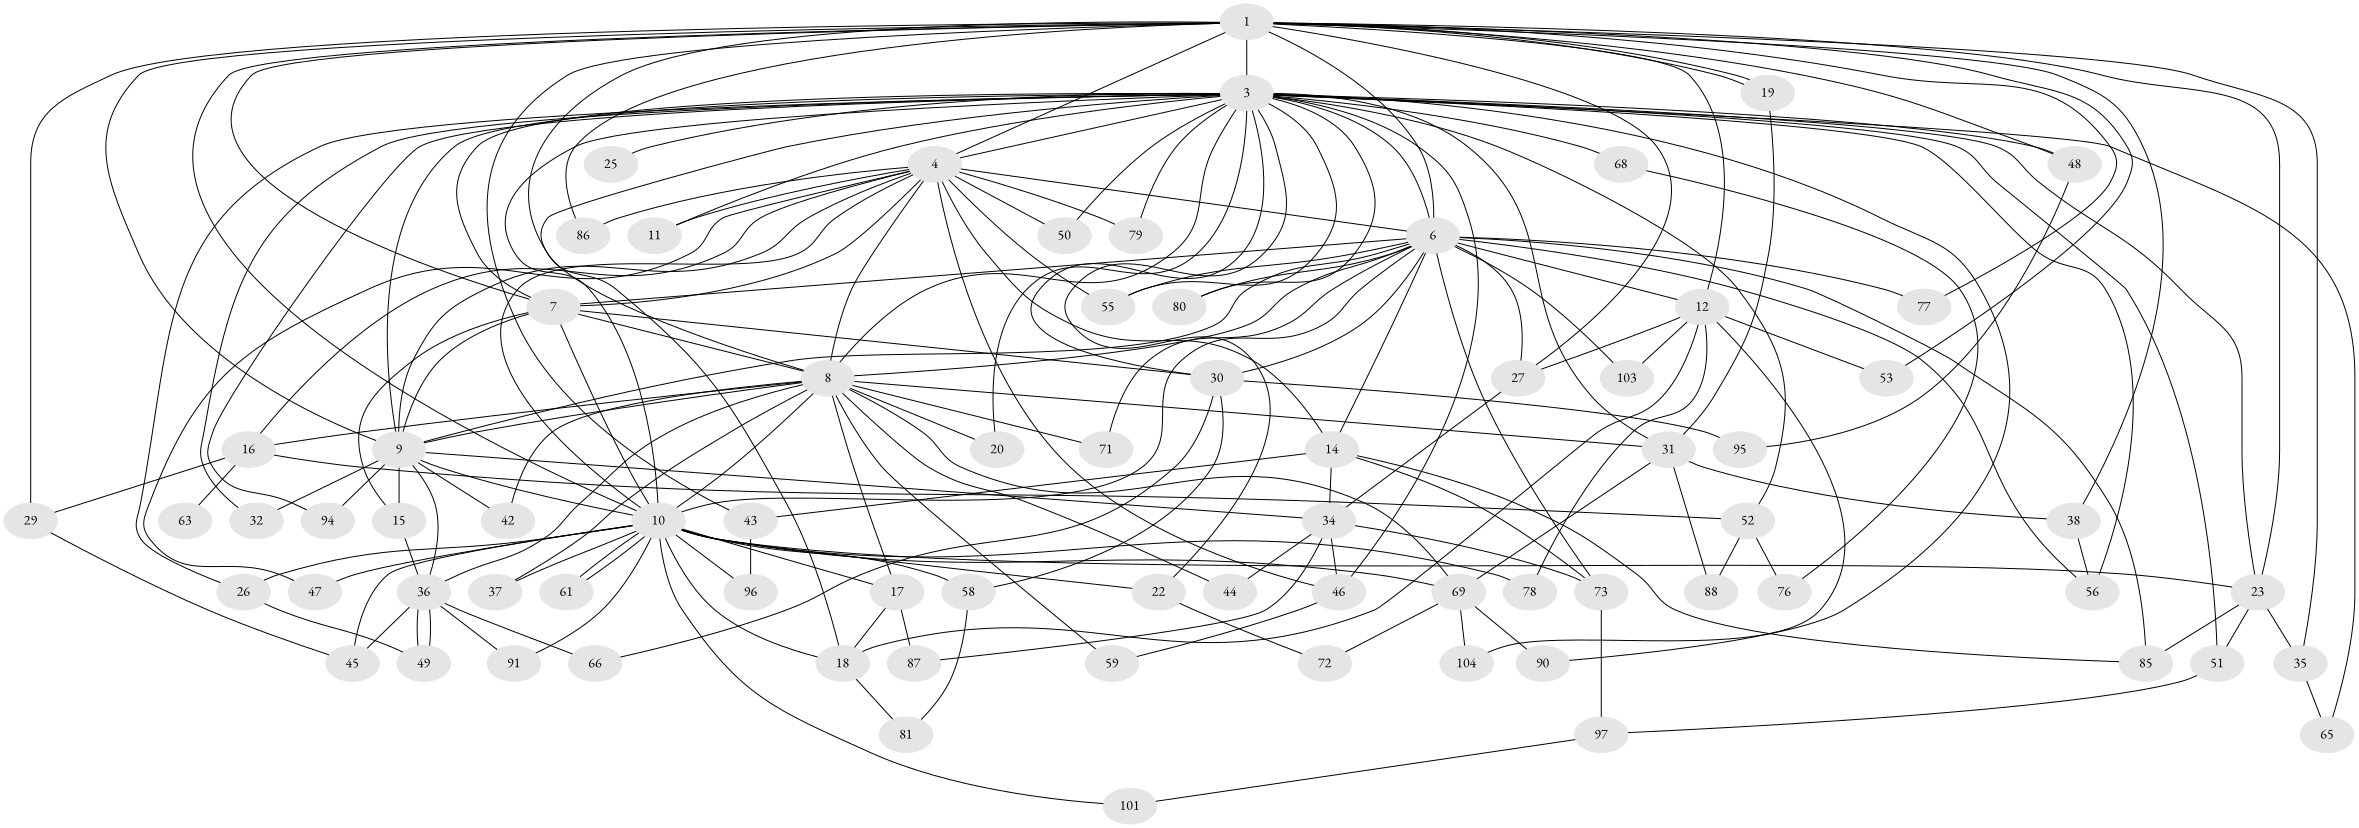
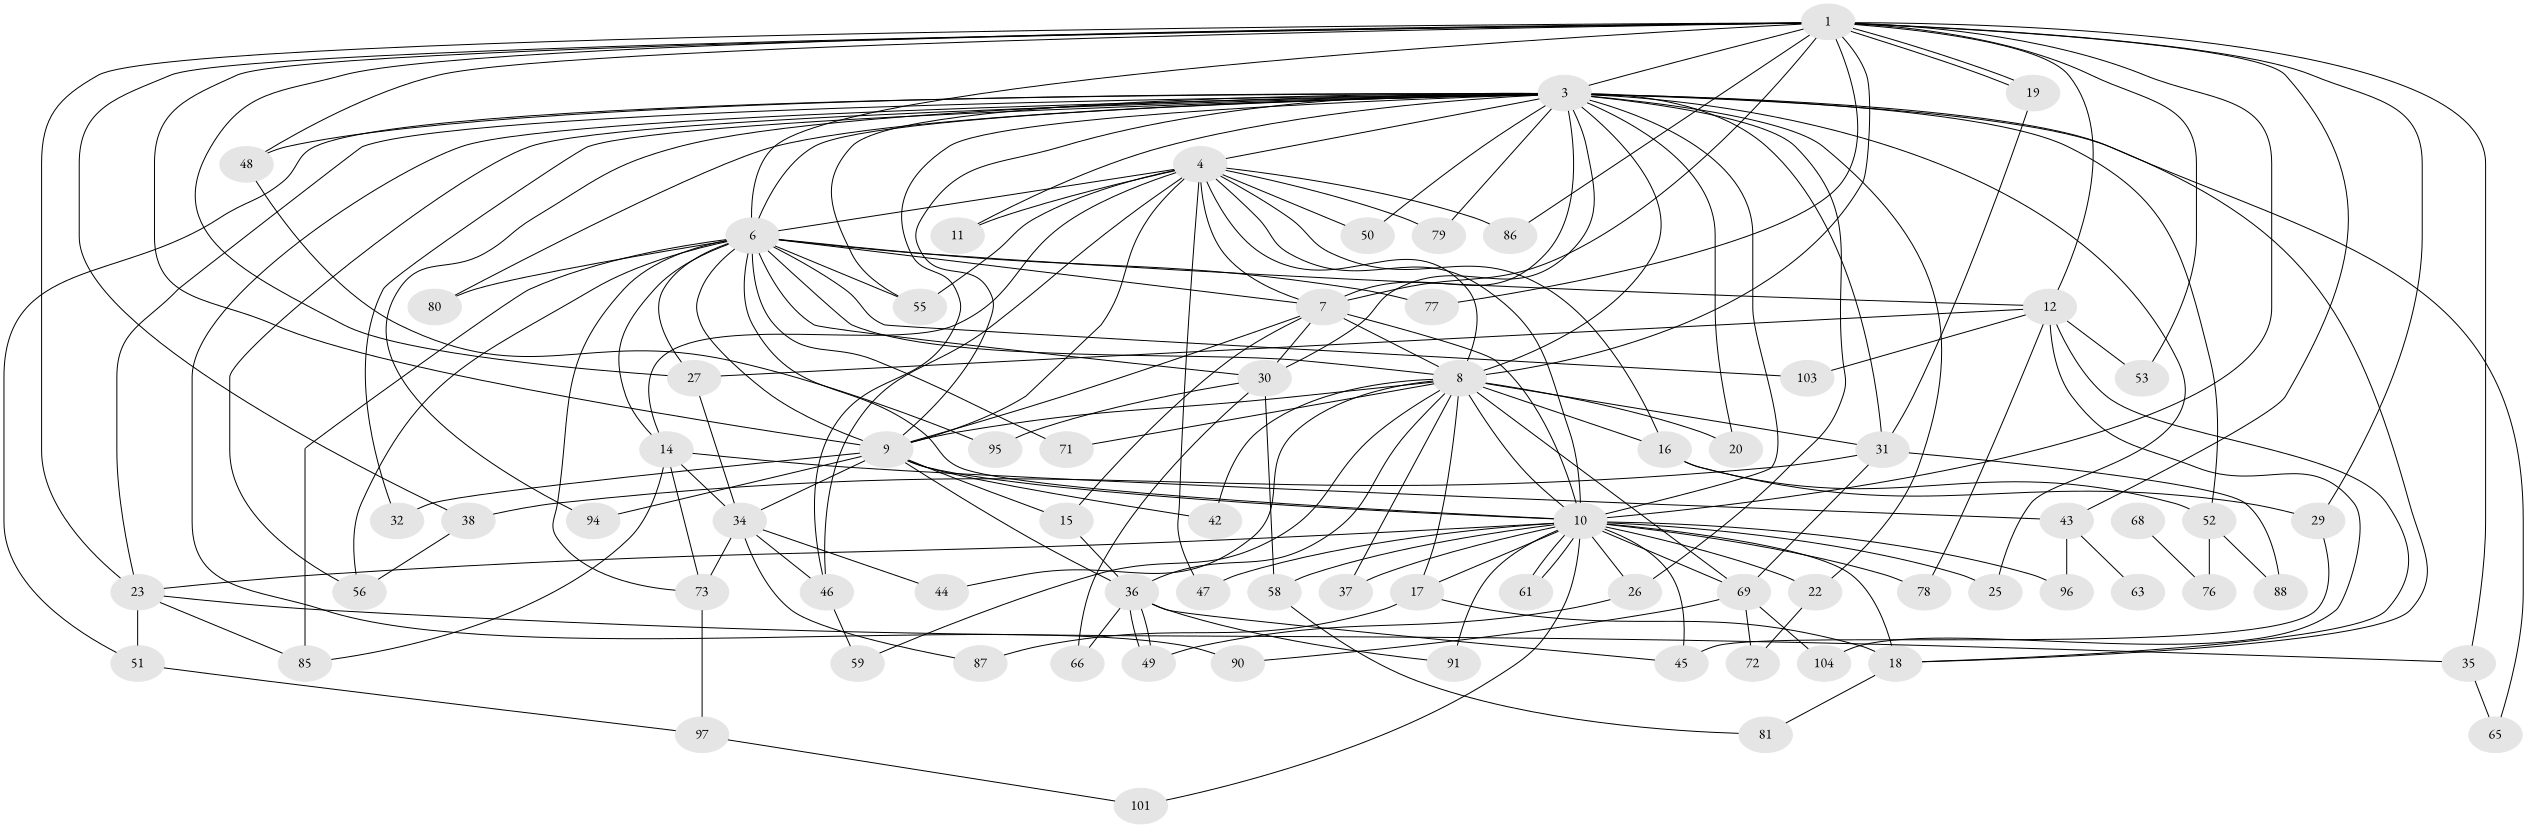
edge "1" -- "4": removed
edge "3" -- "68": removed
edge "16" -- "63": now "43" -- "63"
edge "10" -- "25": added
